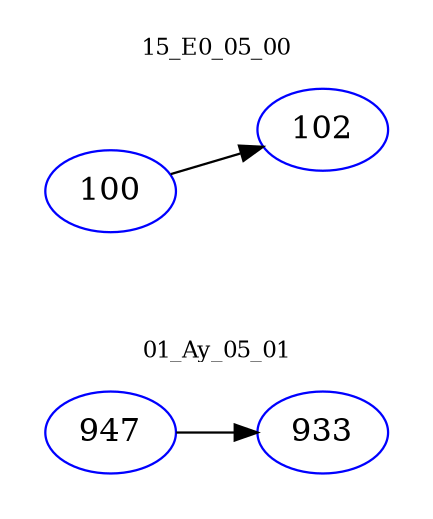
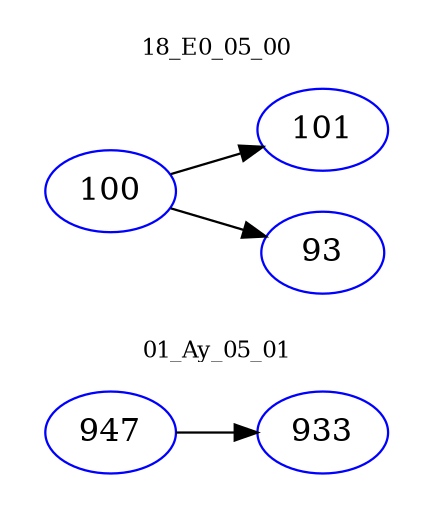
cluster "15_E0_05_00": label "15_E0_05_00" -> "18_E0_05_00"
node "102": label "102" -> "101"
node "93": added
